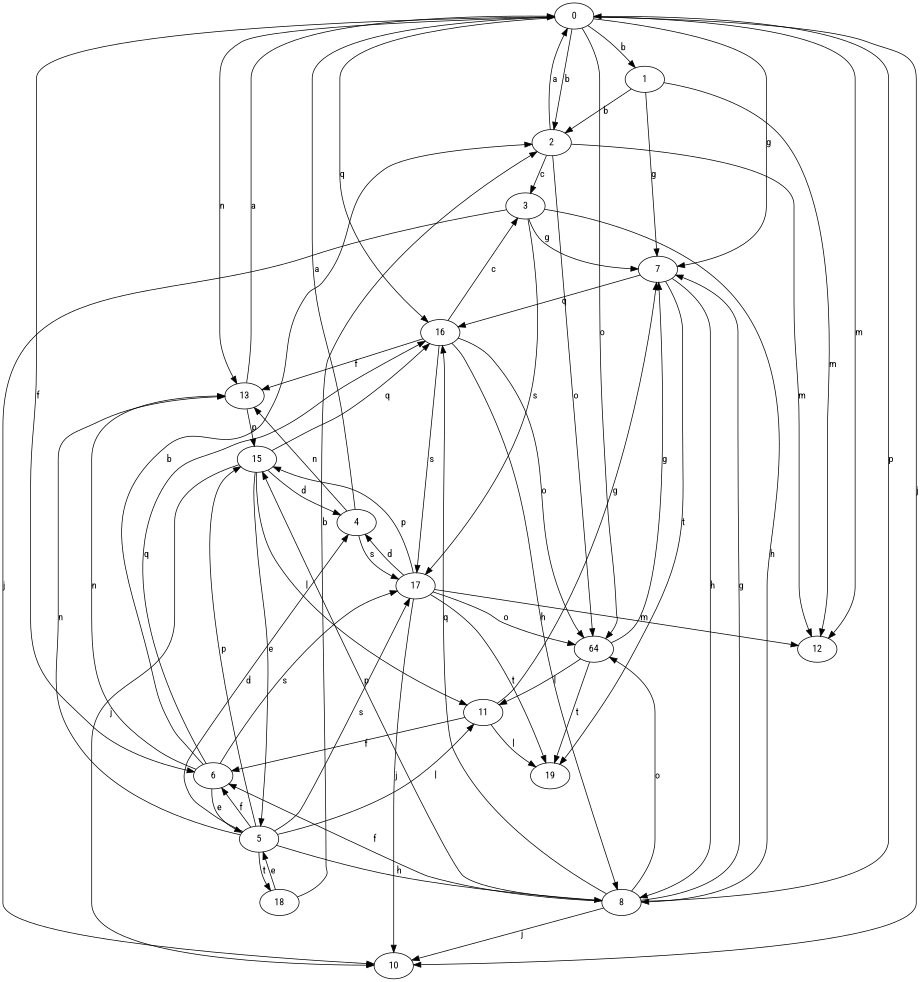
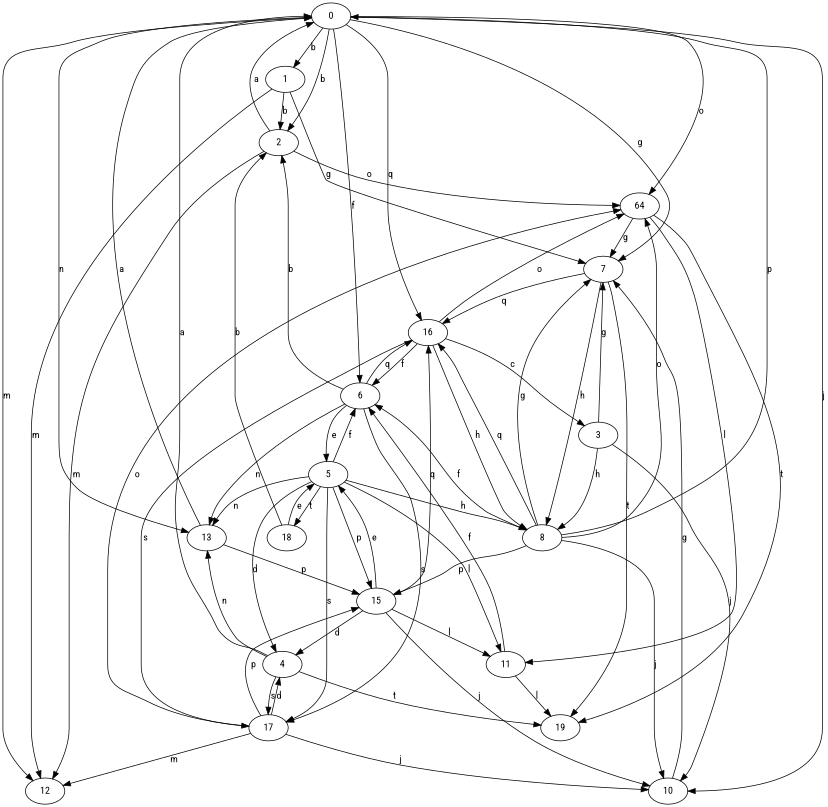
edge "2" -> "3": removed, label "c"
edge "16" -> "13": now "16" -> "6"
edge "3" -> "17": removed, label "s"
edge "11" -> "7": now "10" -> "7"
edge "17" -> "19": now "4" -> "19"
